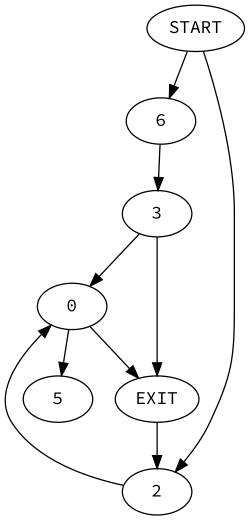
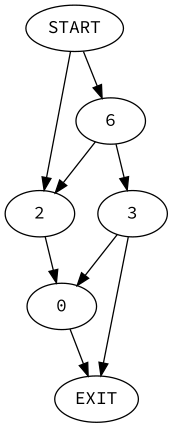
node "5": removed
edge "EXIT" -> "2": now "6" -> "2"
